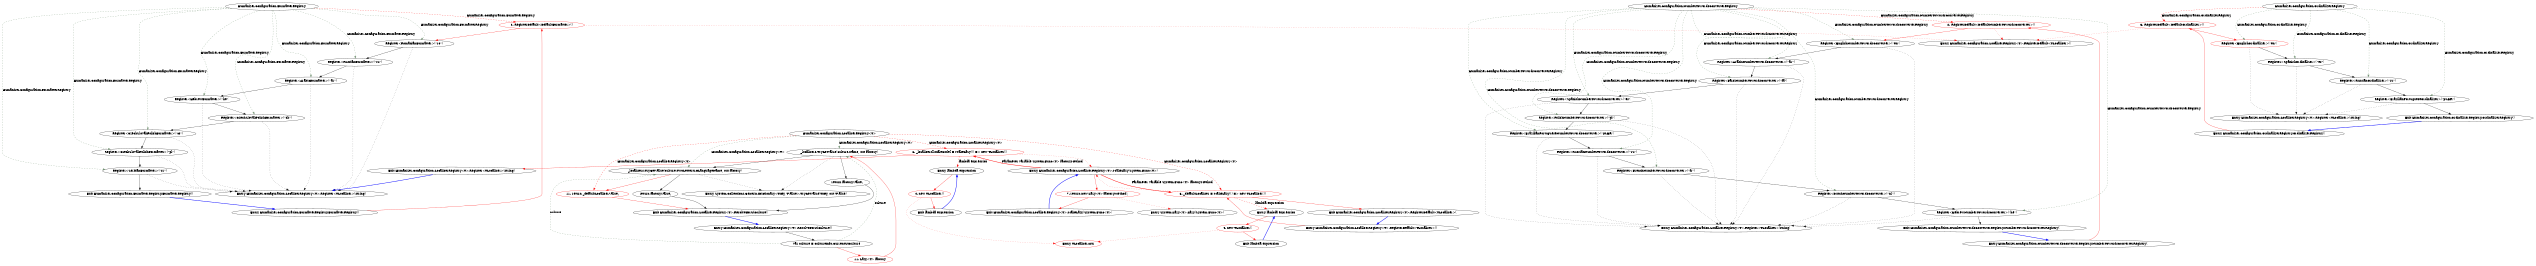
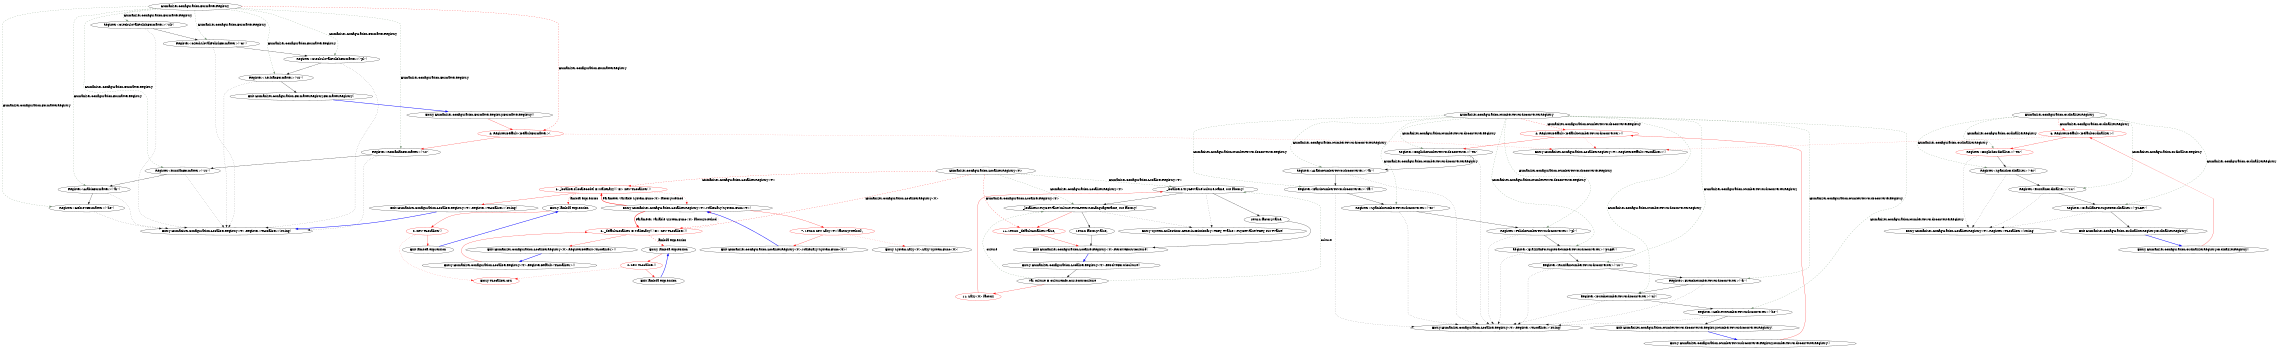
edge "Register<HebrewFormatter>(''he'')" -> "Register<CzechSlovakPolishFormatter>(''sk'')": removed
